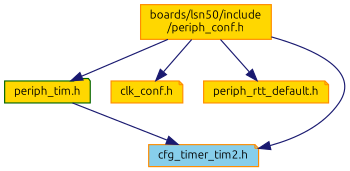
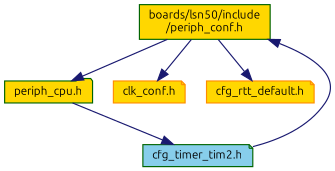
node "boards/lsn50/include /periph_conf.h": color darkorange -> darkgreen
edge "boards/lsn50/include /periph_conf.h" -> "cfg_timer_tim2.h": reversed
node "periph_tim.h": label "periph_tim.h" -> "periph_cpu.h"
node "periph_rtt_default.h": label "periph_rtt_default.h" -> "cfg_rtt_default.h"
node "cfg_timer_tim2.h": color darkorange -> darkgreen
